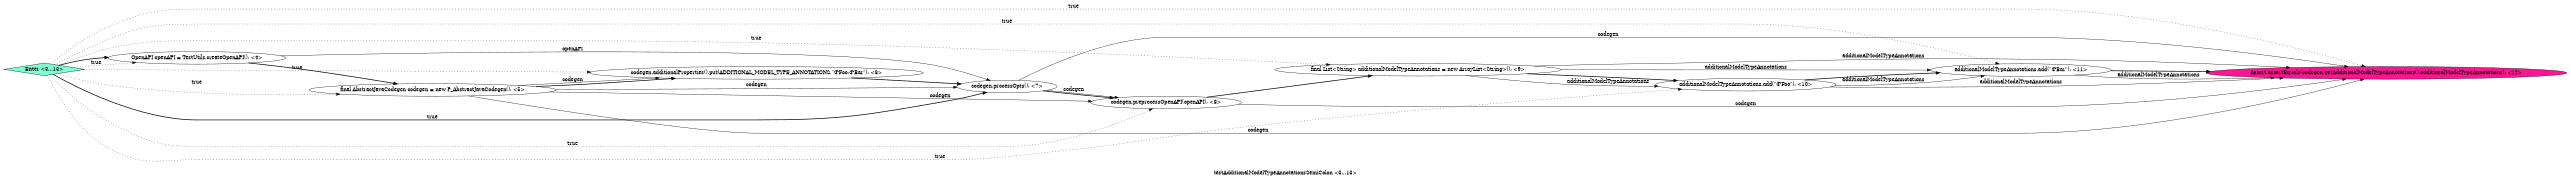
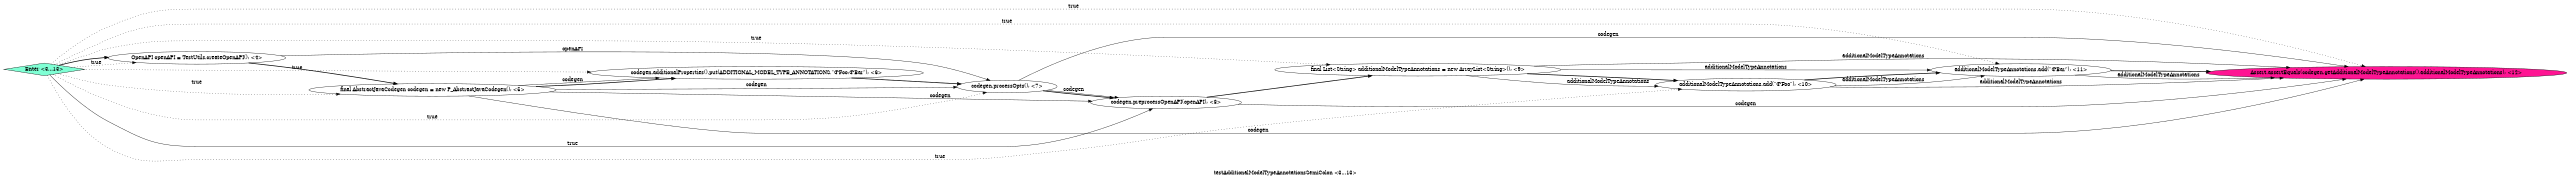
edge "Enter <3...13>" -> "codegen.processOpts(); <7>": style bold -> dotted
edge "Enter <3...13>" -> "codegen.preprocessOpenAPI(openAPI); <8>": style dotted -> solid
